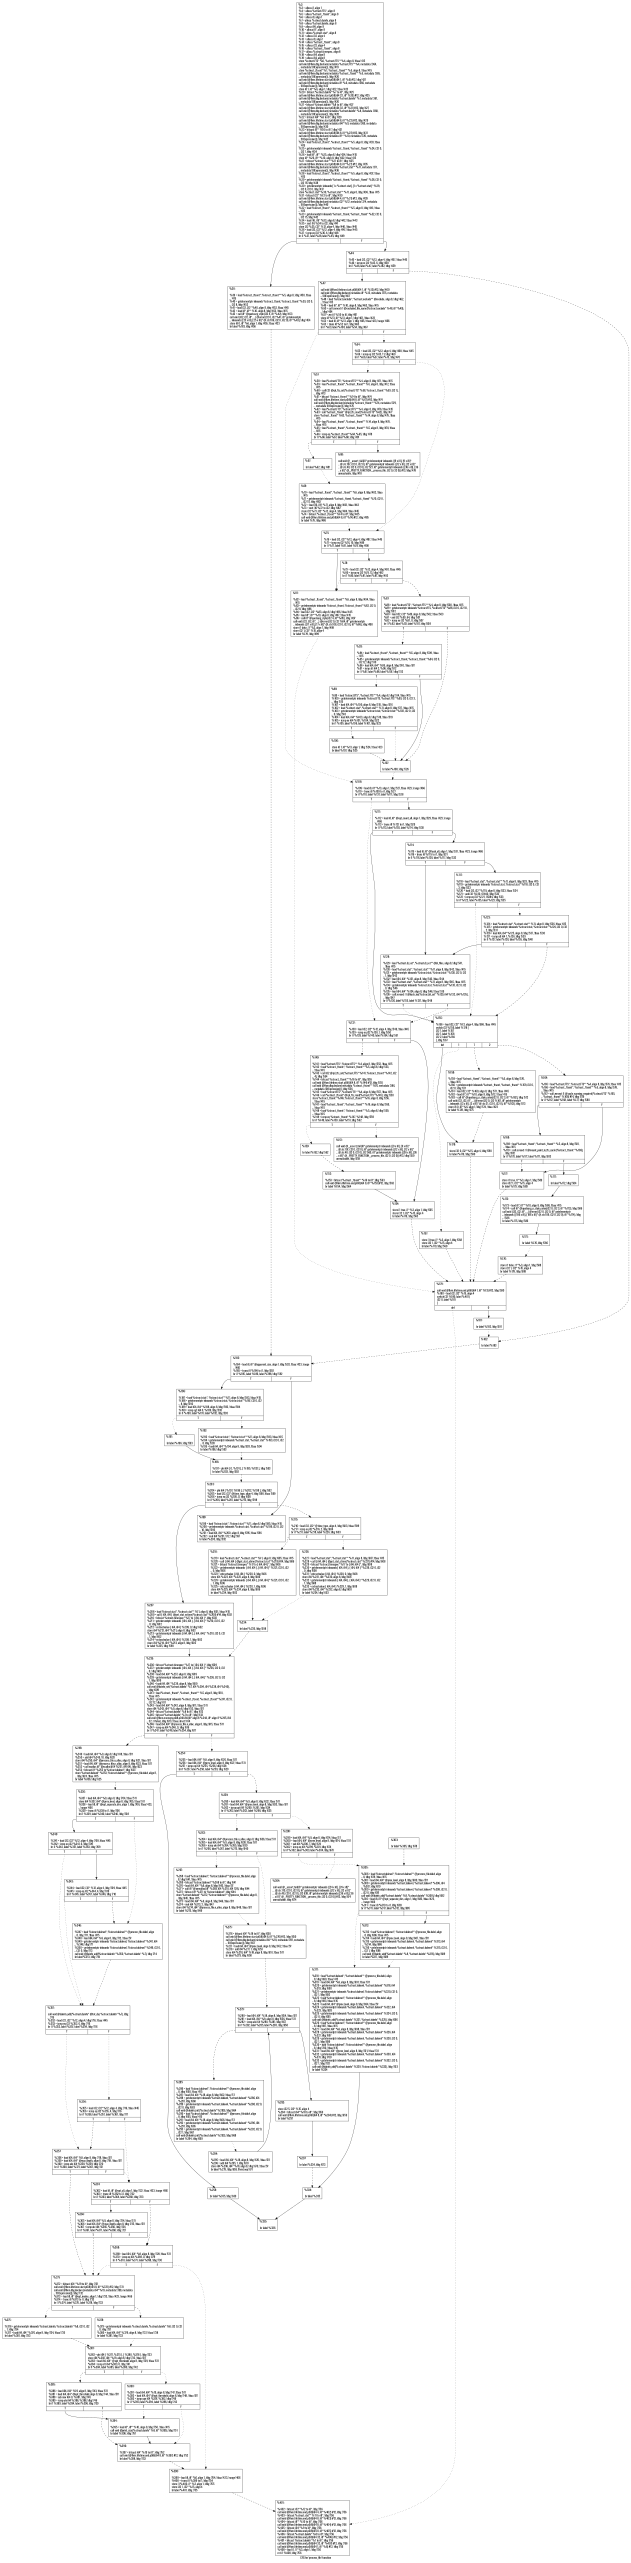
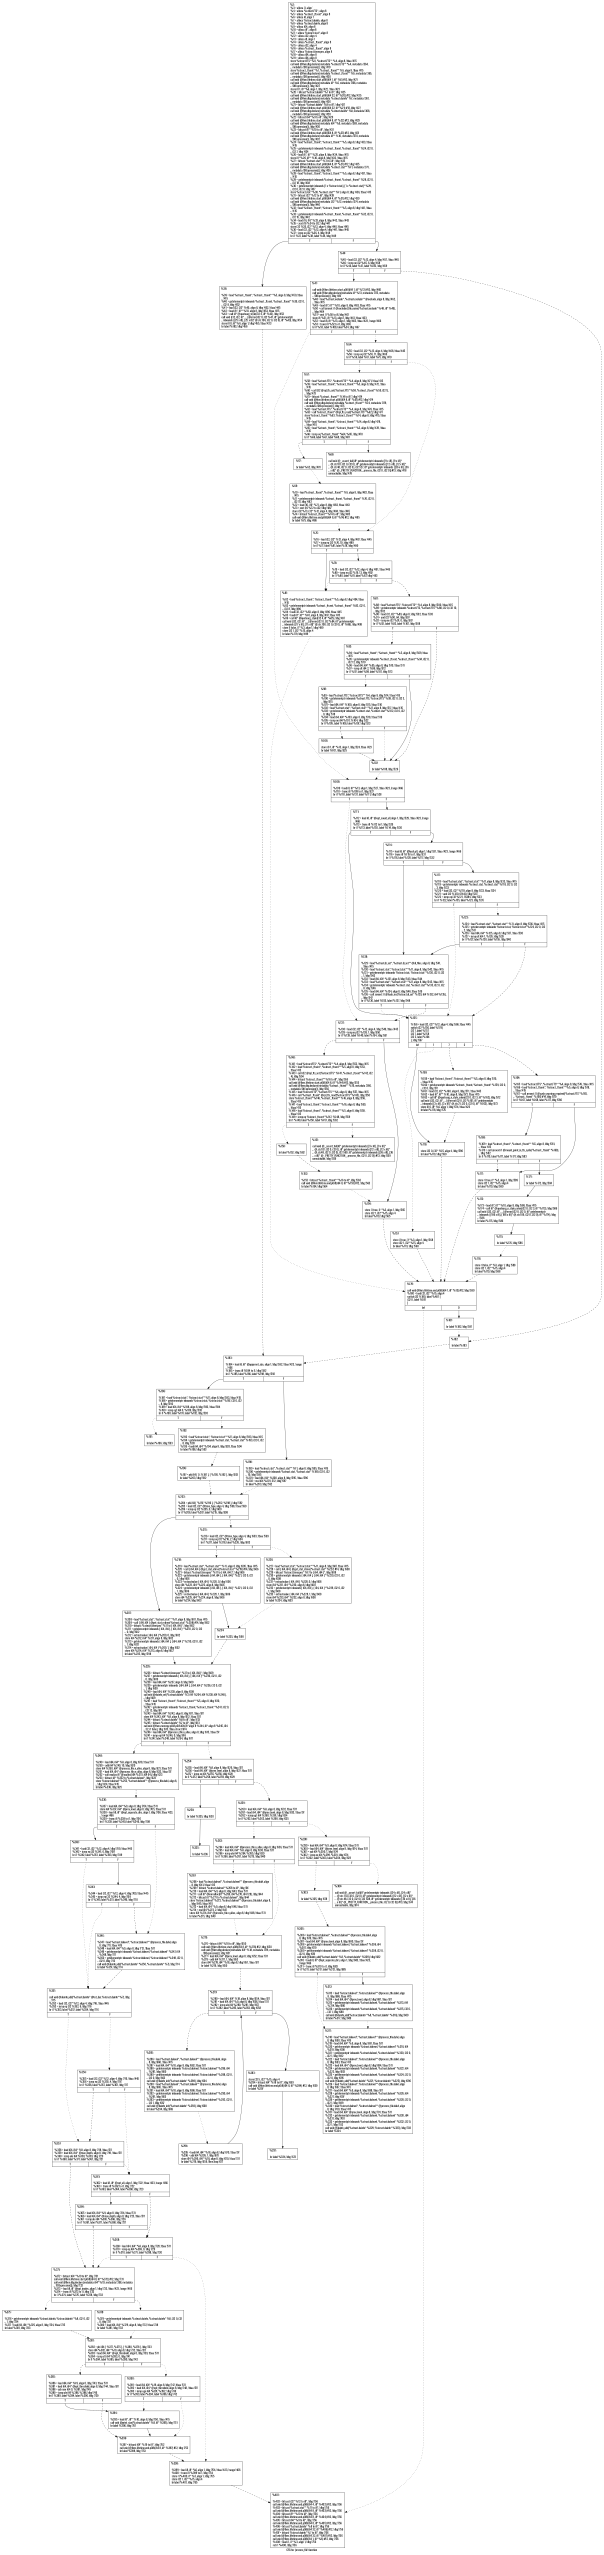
edge "%152:" -> "%154:": style solid -> dotted
edge "%191:" -> "%196:": removed
edge "%203:" -> "%198:": reversed
edge "%298:" -> "%305:": now "%298:" -> "%303:"
node "%334:": removed
